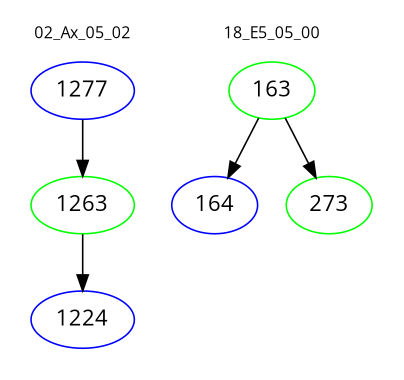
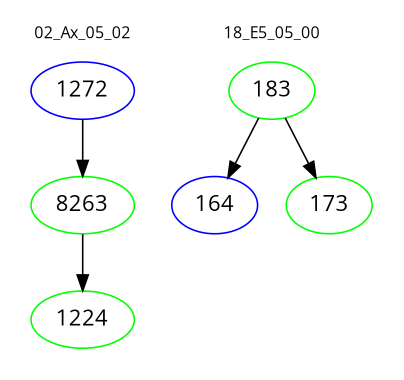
node "1277": label "1277" -> "1272"
node "163": label "163" -> "183"
node "1263": label "1263" -> "8263"
node "273": label "273" -> "173"
node "1224": color blue -> green
